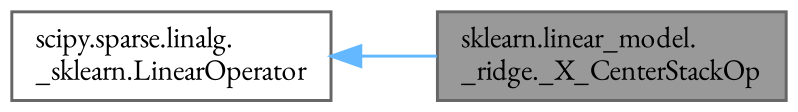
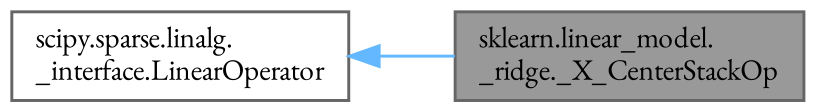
node "scipy.sparse.linalg. _sklearn.LinearOperator": label "scipy.sparse.linalg. _sklearn.LinearOperator" -> "scipy.sparse.linalg. _interface.LinearOperator"
